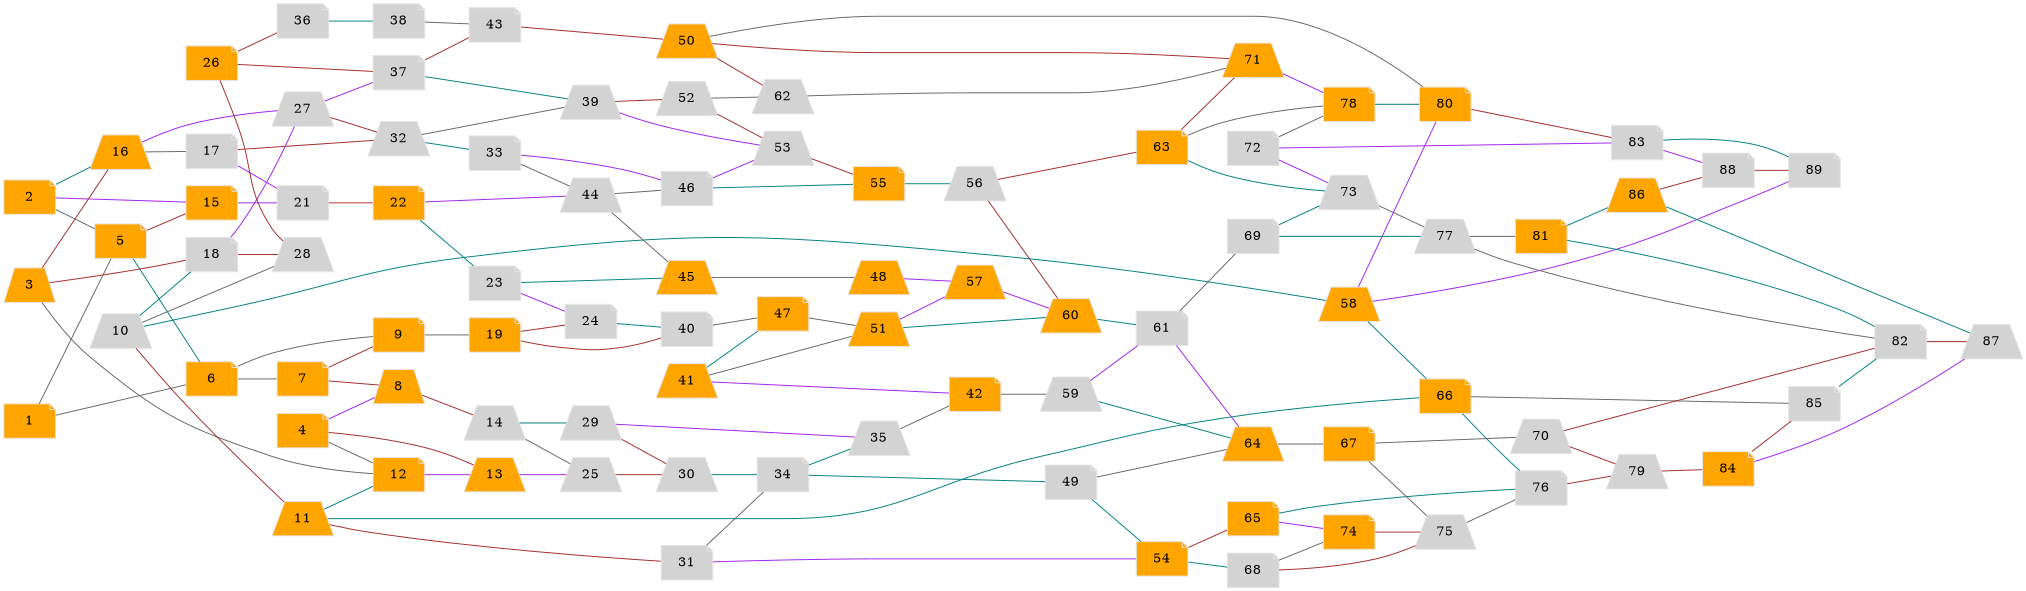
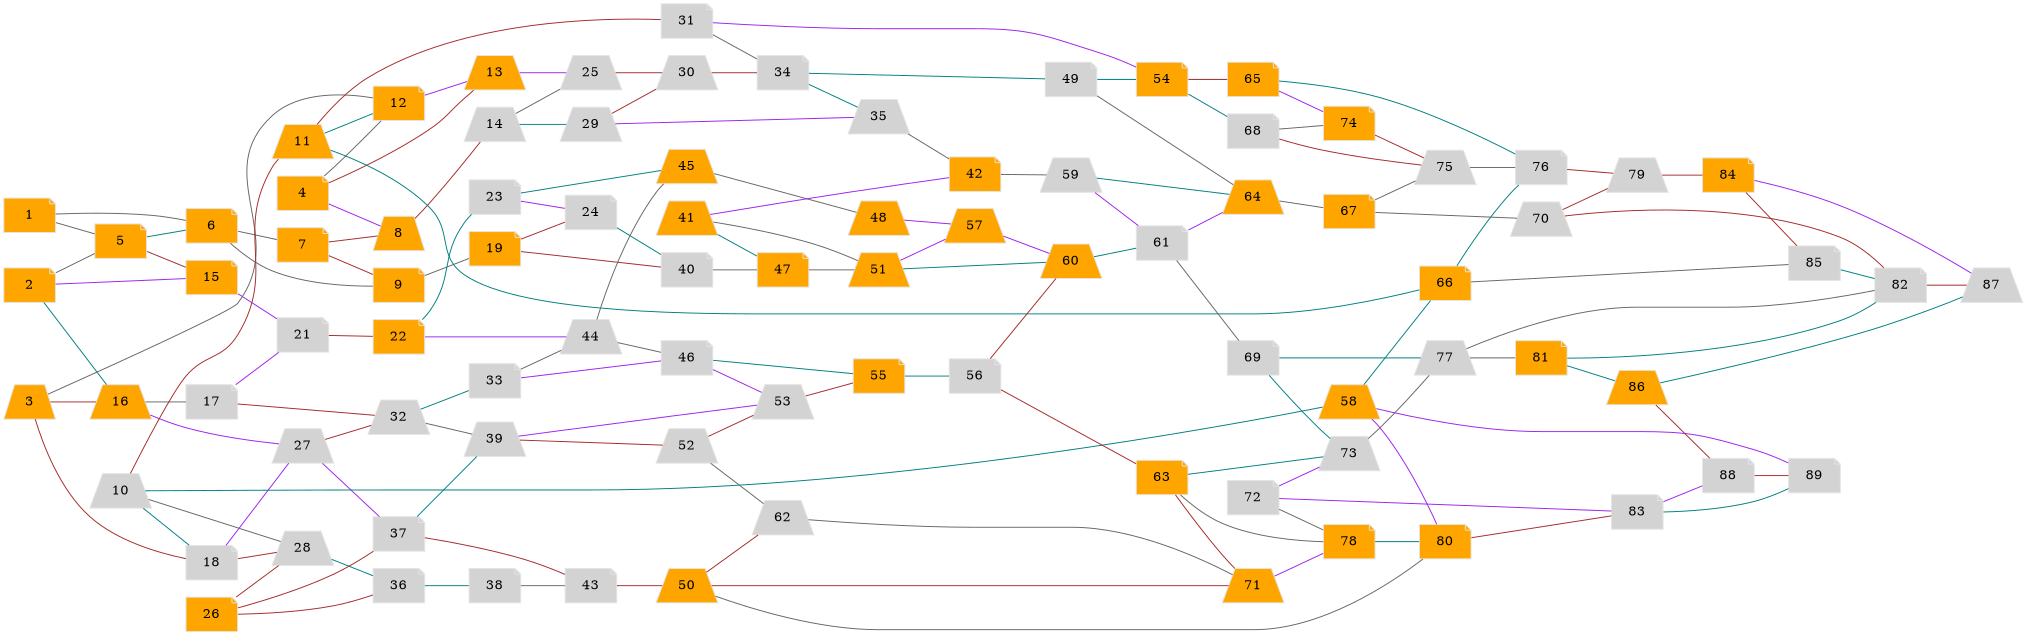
node "56": shape trapezium -> note
edge "30" -- "34": color teal -> brown
edge "28" -- "36": added
